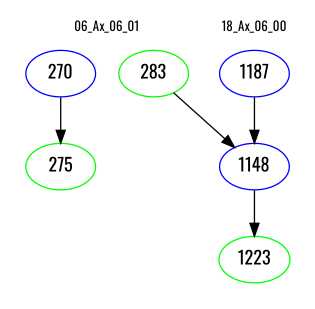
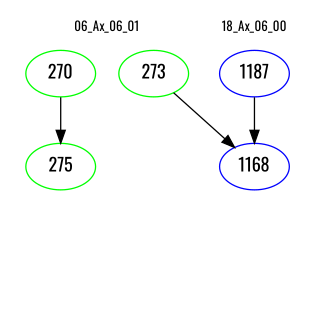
node "270": color blue -> green
node "283": label "283" -> "273"
node "1148": label "1148" -> "1168"
node "1223": removed
